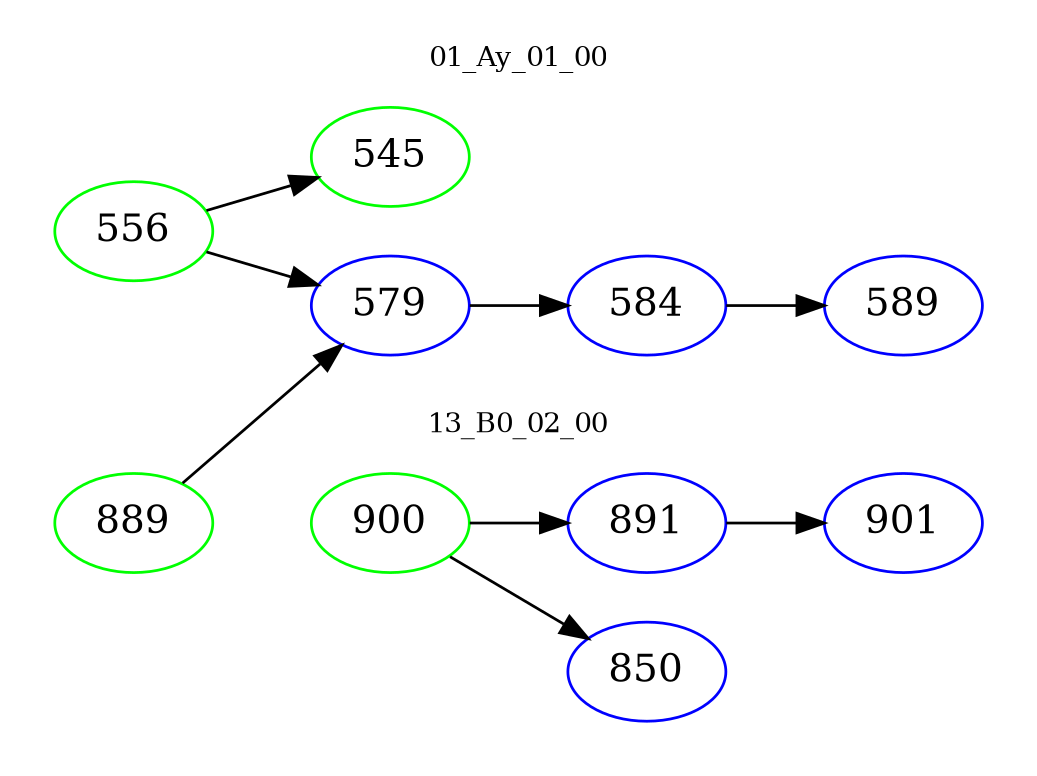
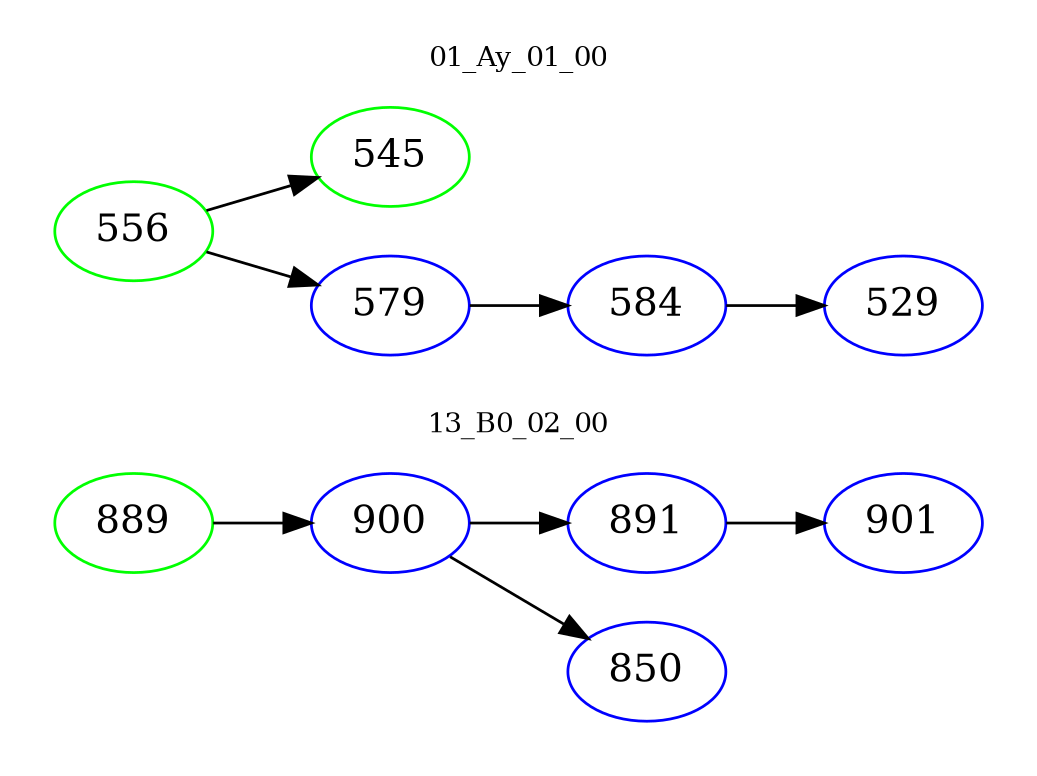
node "589": label "589" -> "529"
edge "889" -> "579": now "889" -> "900"
node "900": color green -> blue
